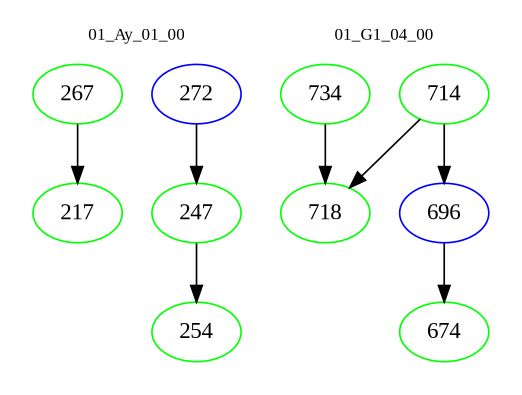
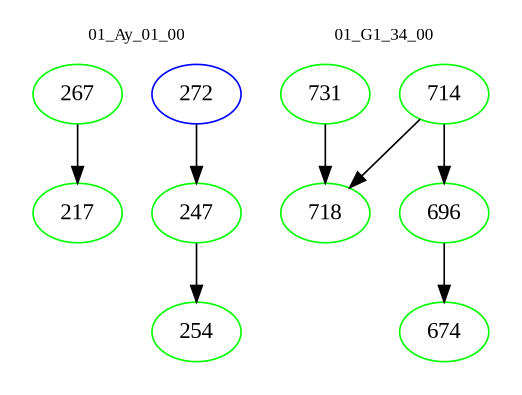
cluster "01_G1_04_00": label "01_G1_04_00" -> "01_G1_34_00"
node "734": label "734" -> "731"
node "696": color blue -> green
